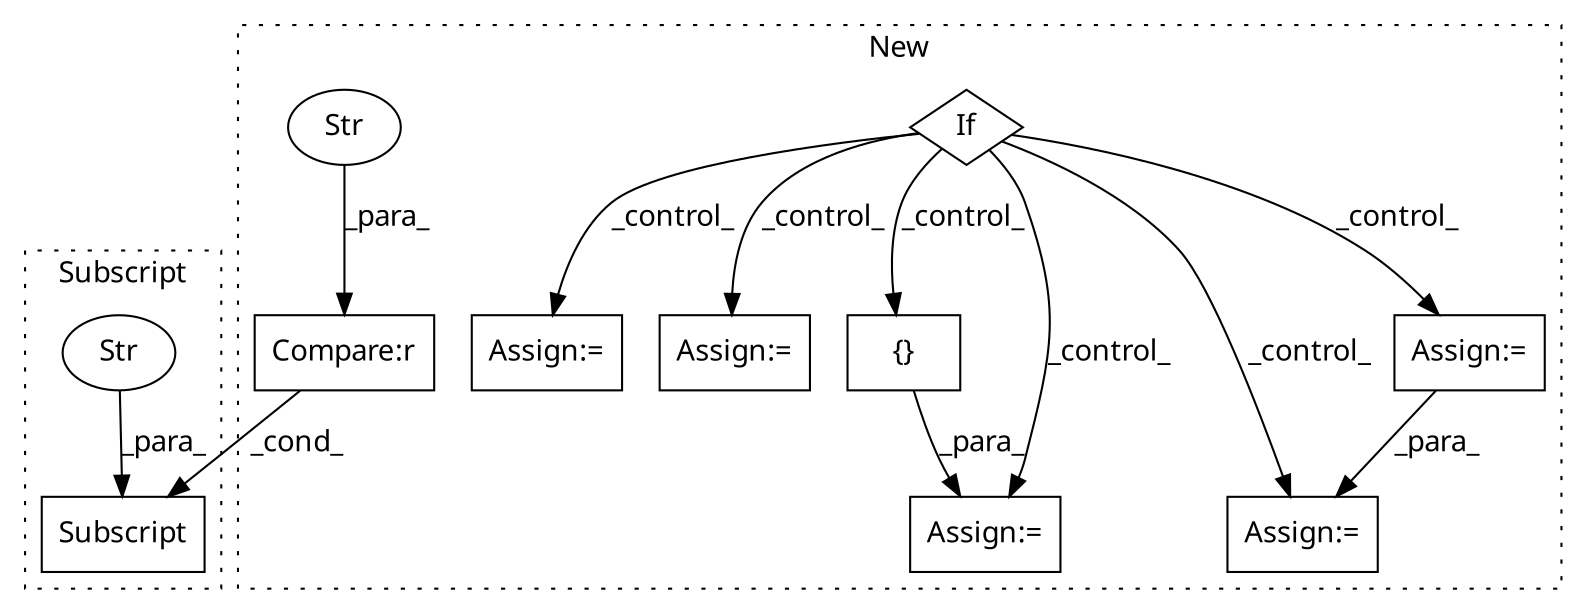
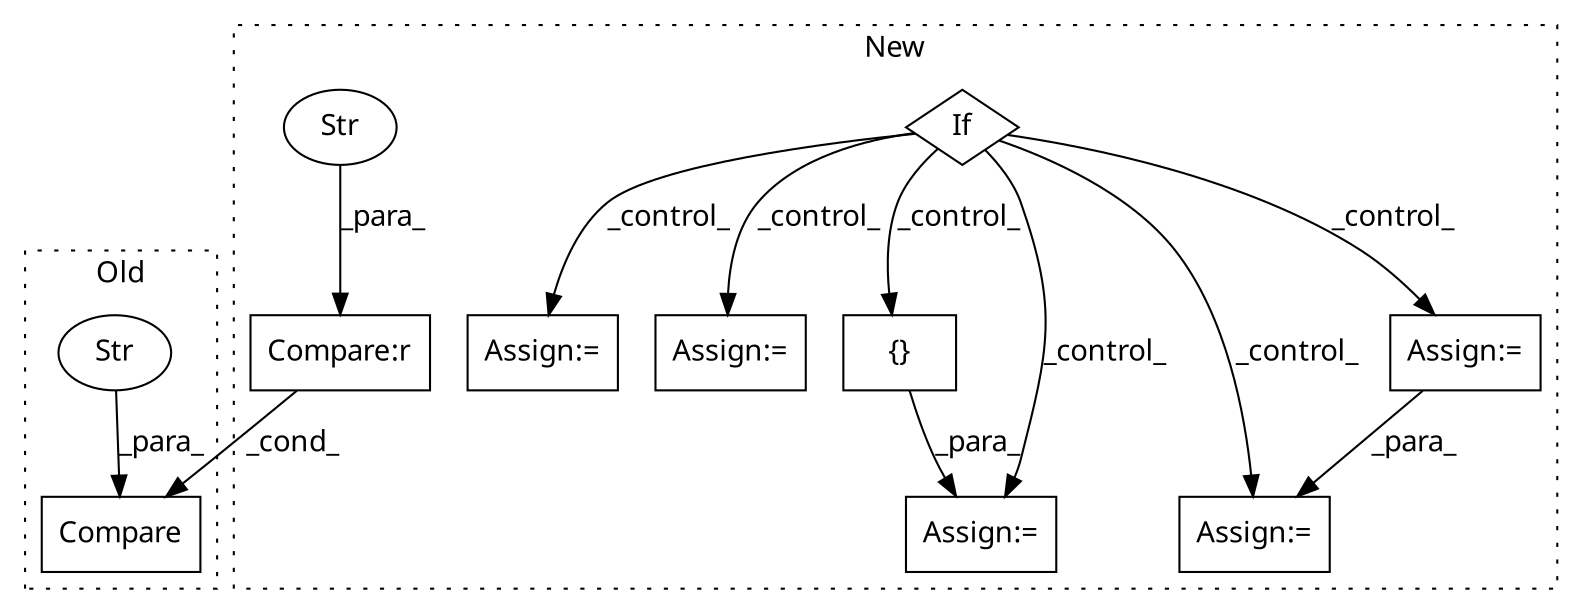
cluster "Subscript": label "Subscript" -> "Old"
node "Subscript": label "Subscript" -> "Compare"
